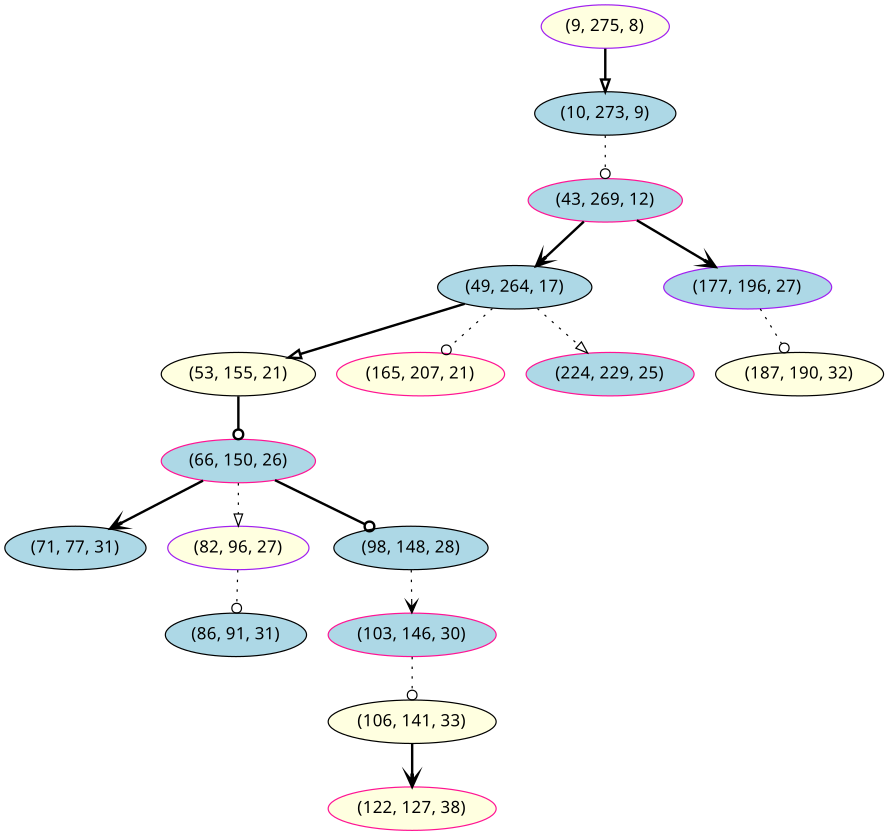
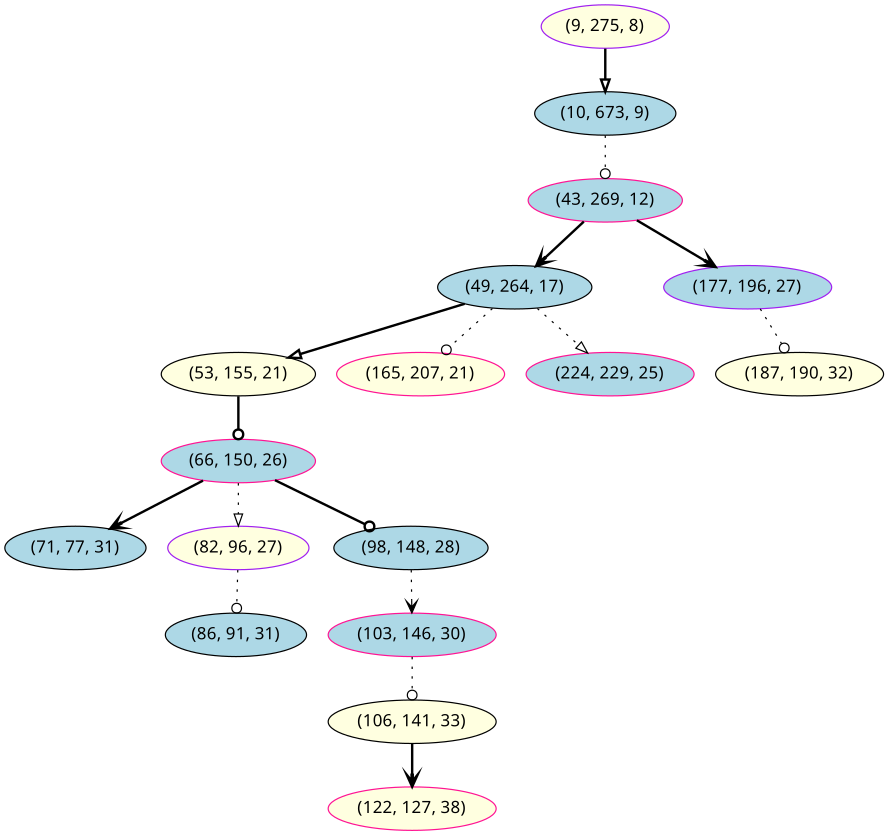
node "(10, 273, 9)": label "(10, 273, 9)" -> "(10, 673, 9)"
